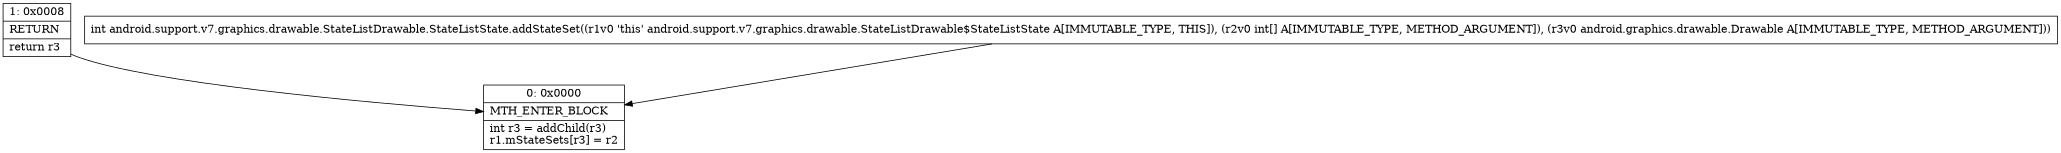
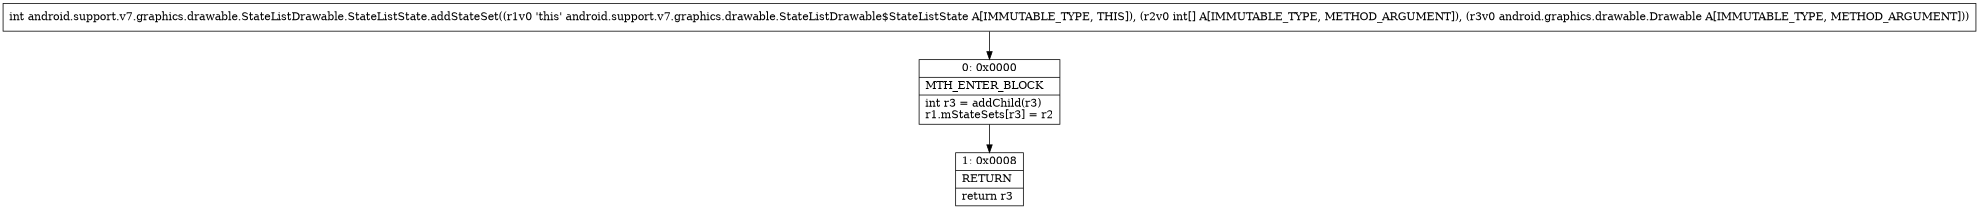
edge "1: 0x0008" -> "0: 0x0000": reversed
